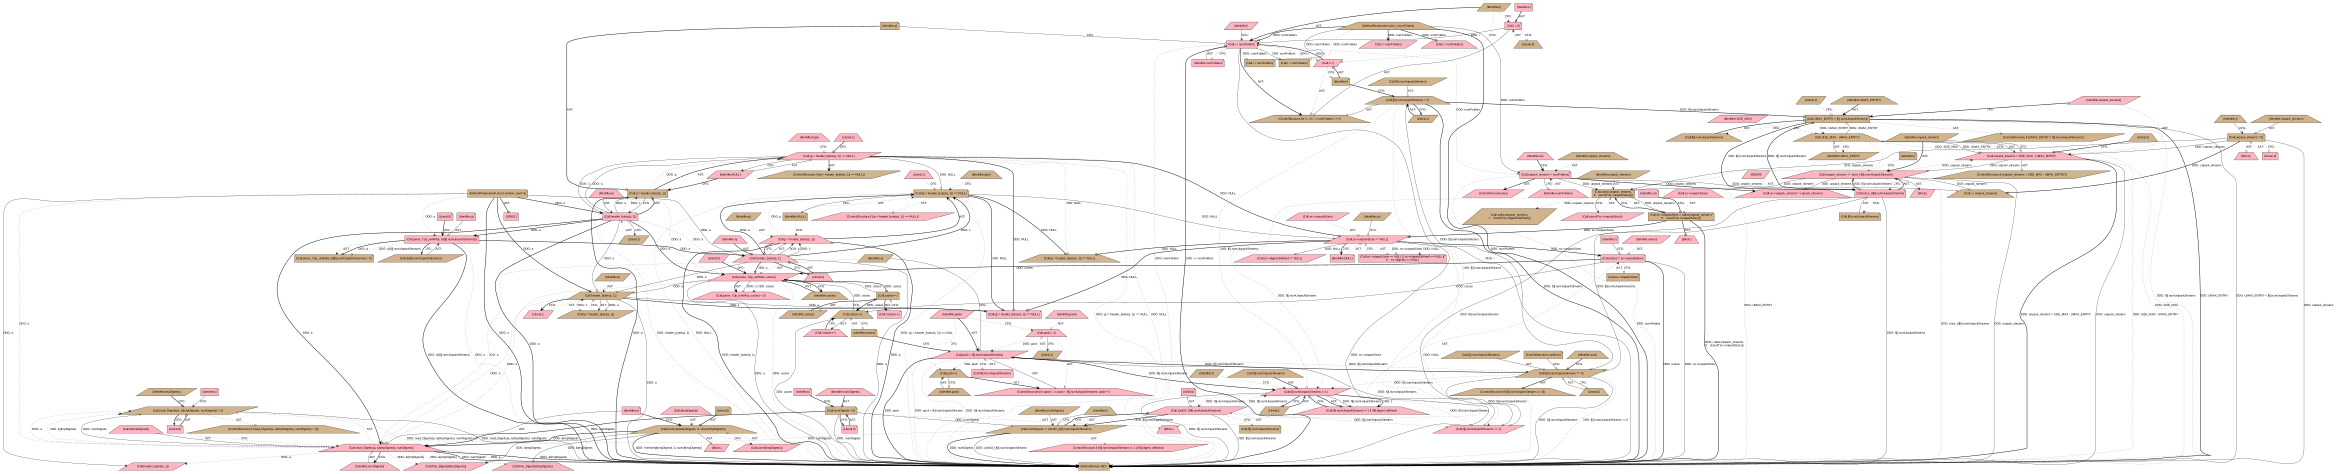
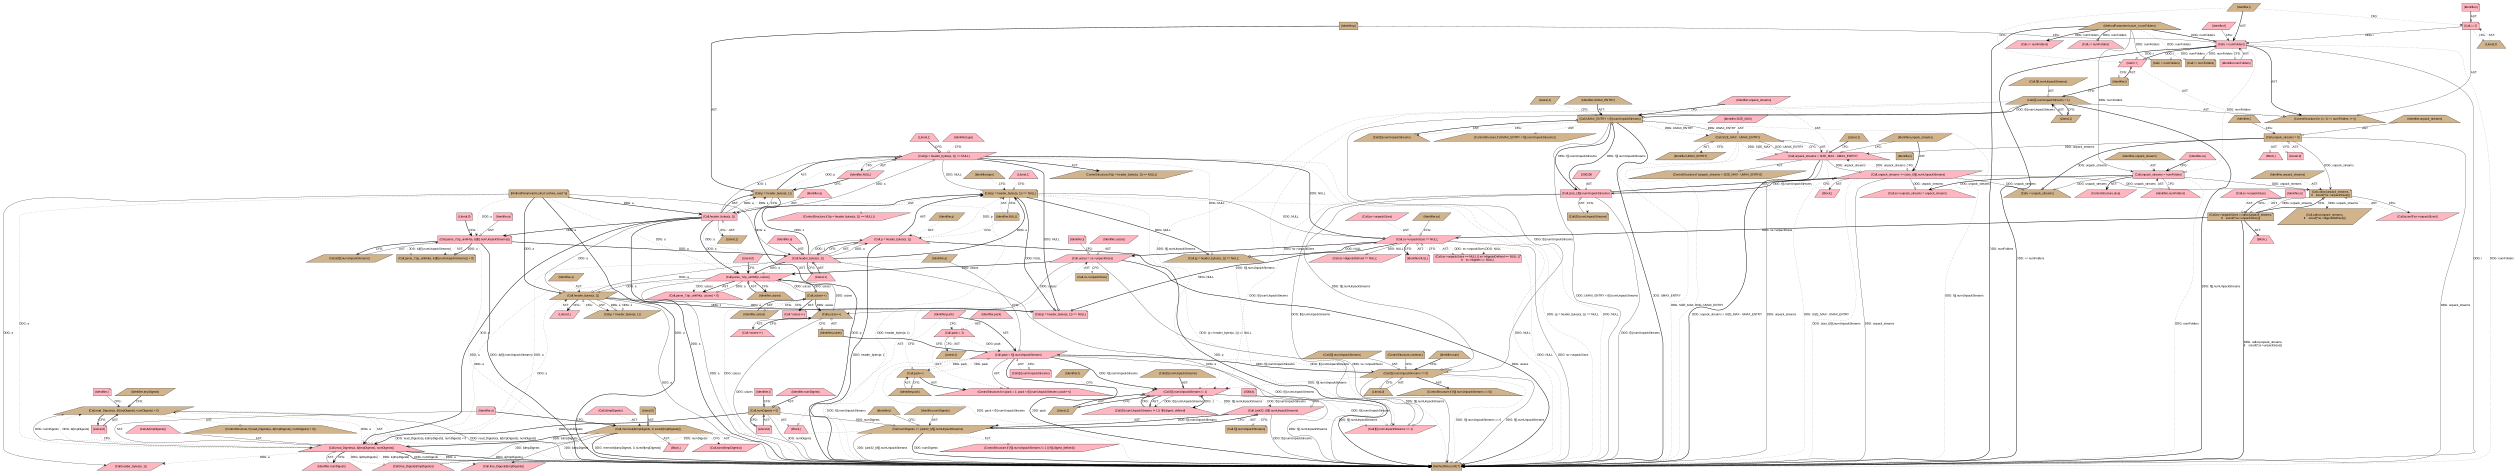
node "1000101": removed
node "(Call,usizes = ss->unpackSizes)": shape note -> parallelogram
edge "(Call,pack++)" -> "(Call,pack < f[i].numUnpackStreams)": added, label "DDG: pack"
